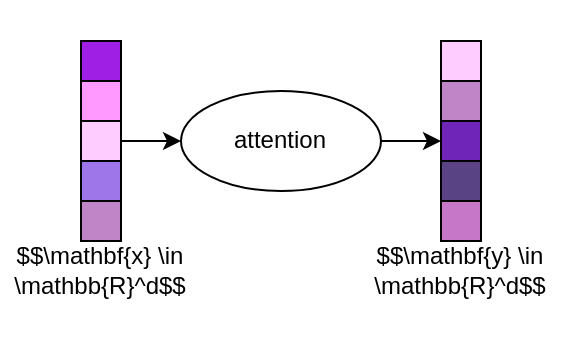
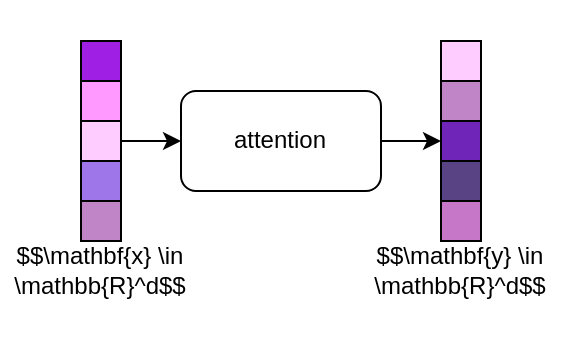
node "attention": shape ellipse -> rounded rectangle
